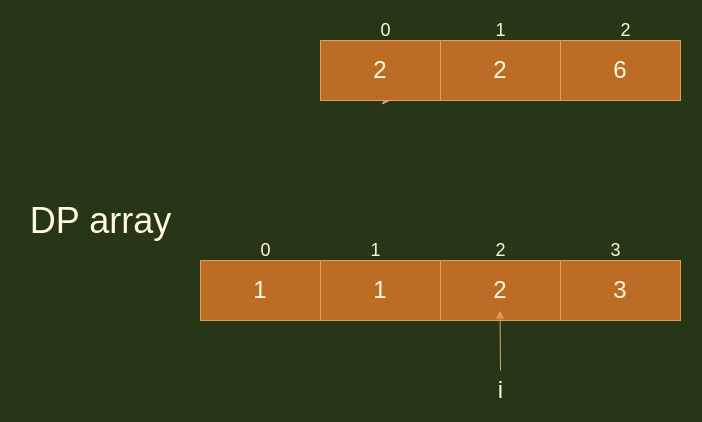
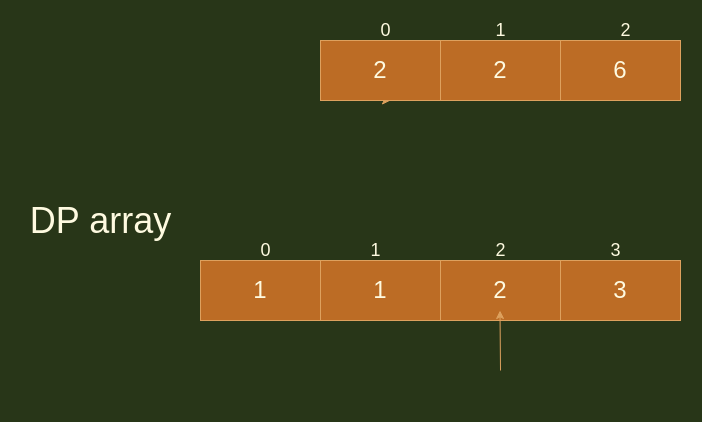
node "i": removed
